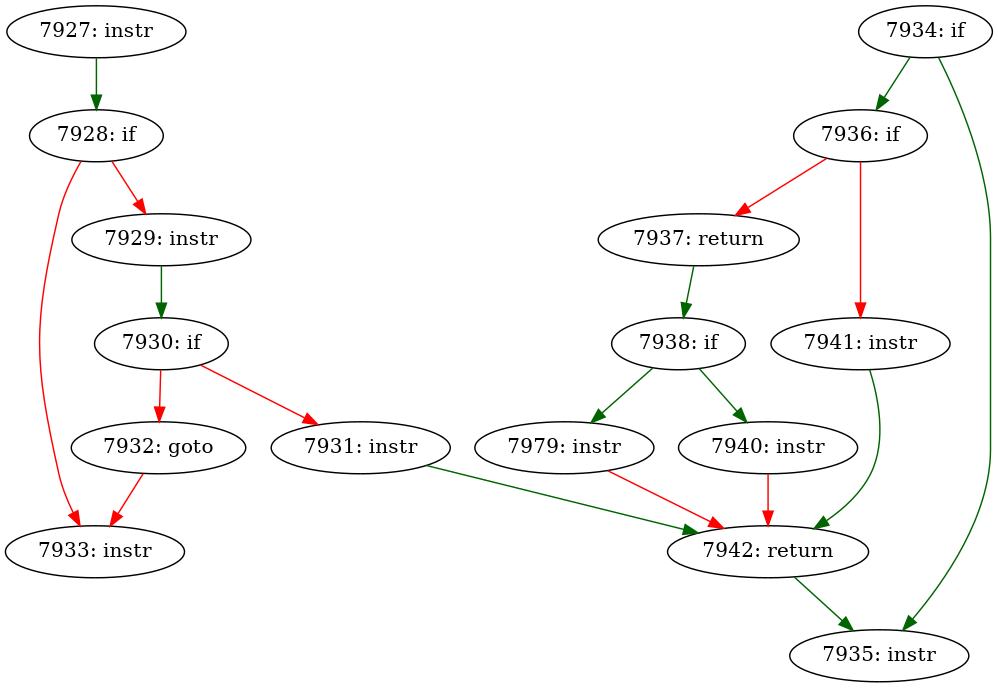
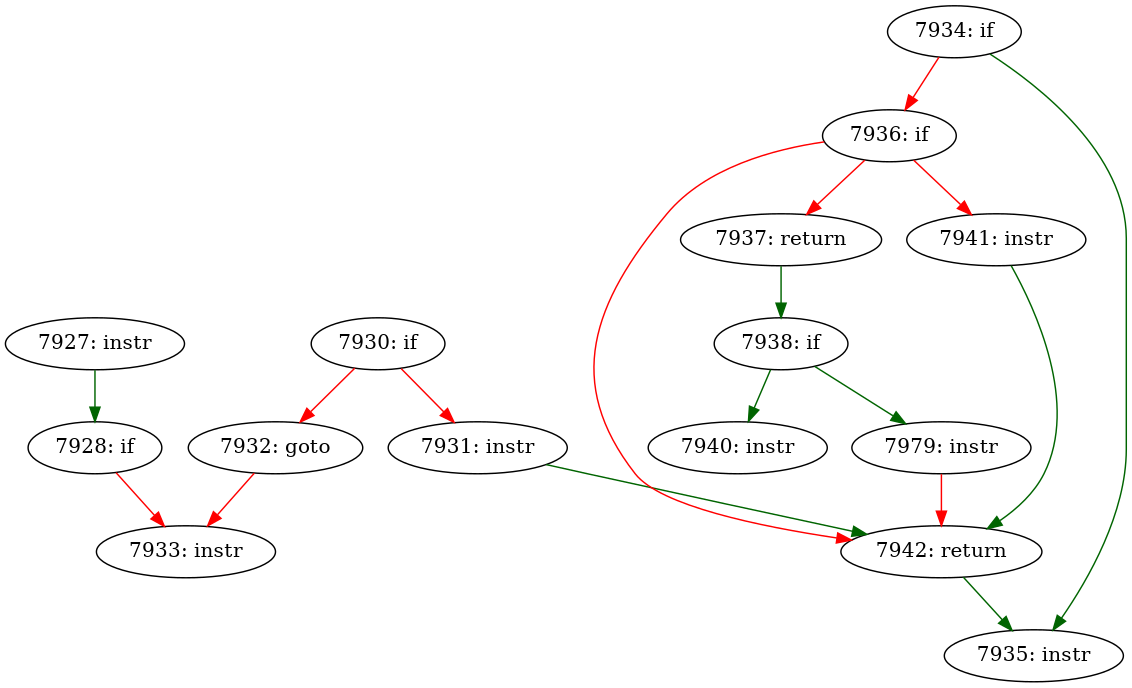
edge "7934: if" -> "7936: if": color darkgreen -> red
node "7929: instr": removed
edge "7940: instr" -> "7942: return": now "7936: if" -> "7942: return"
